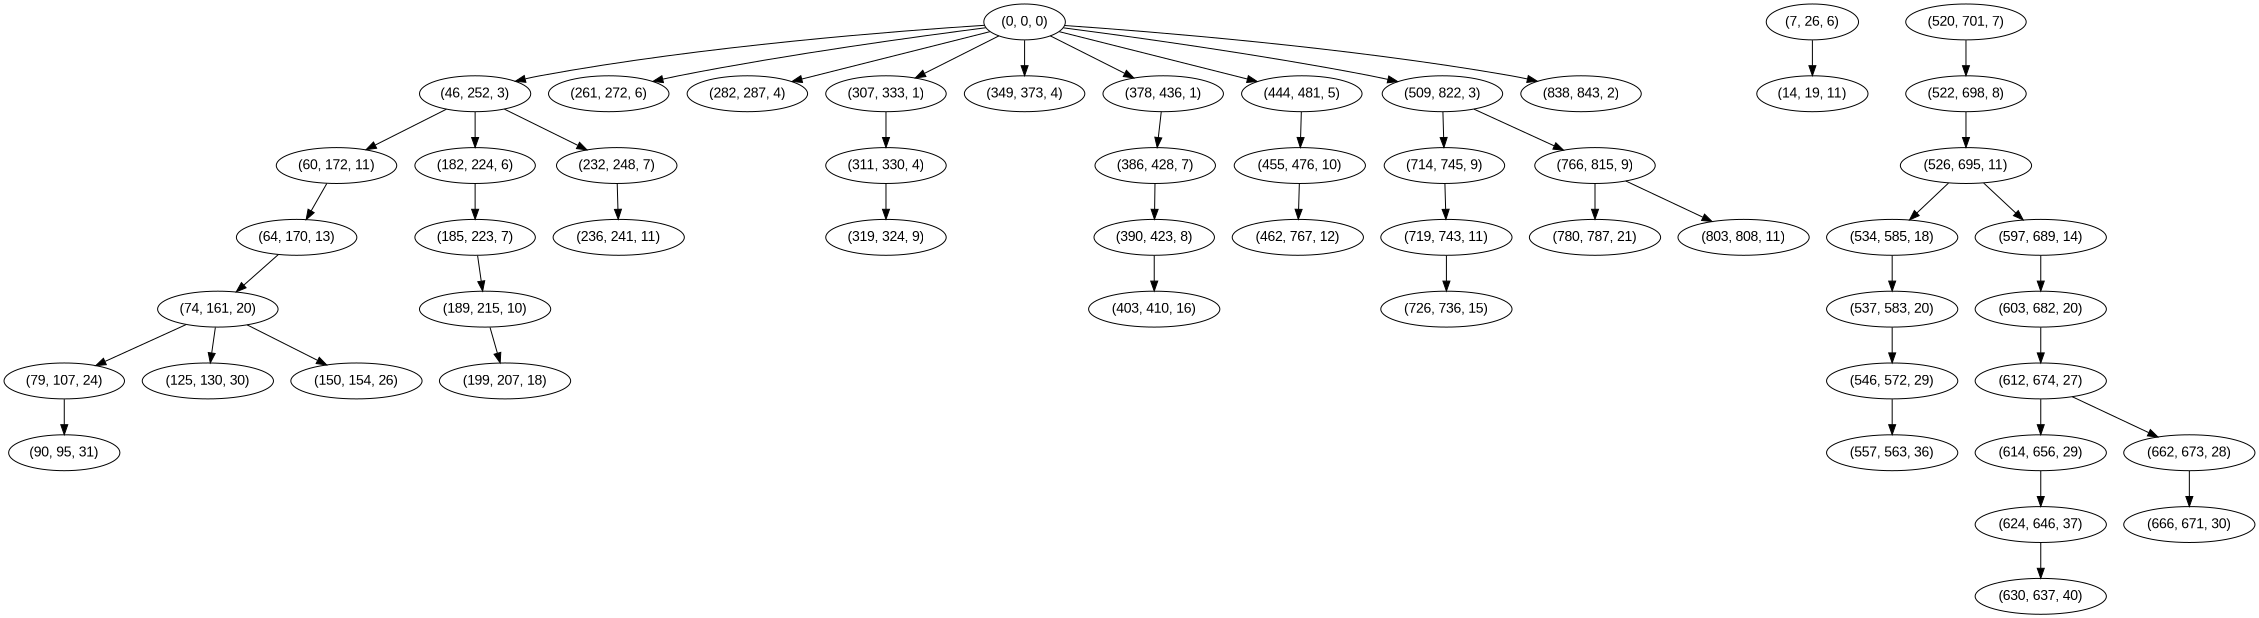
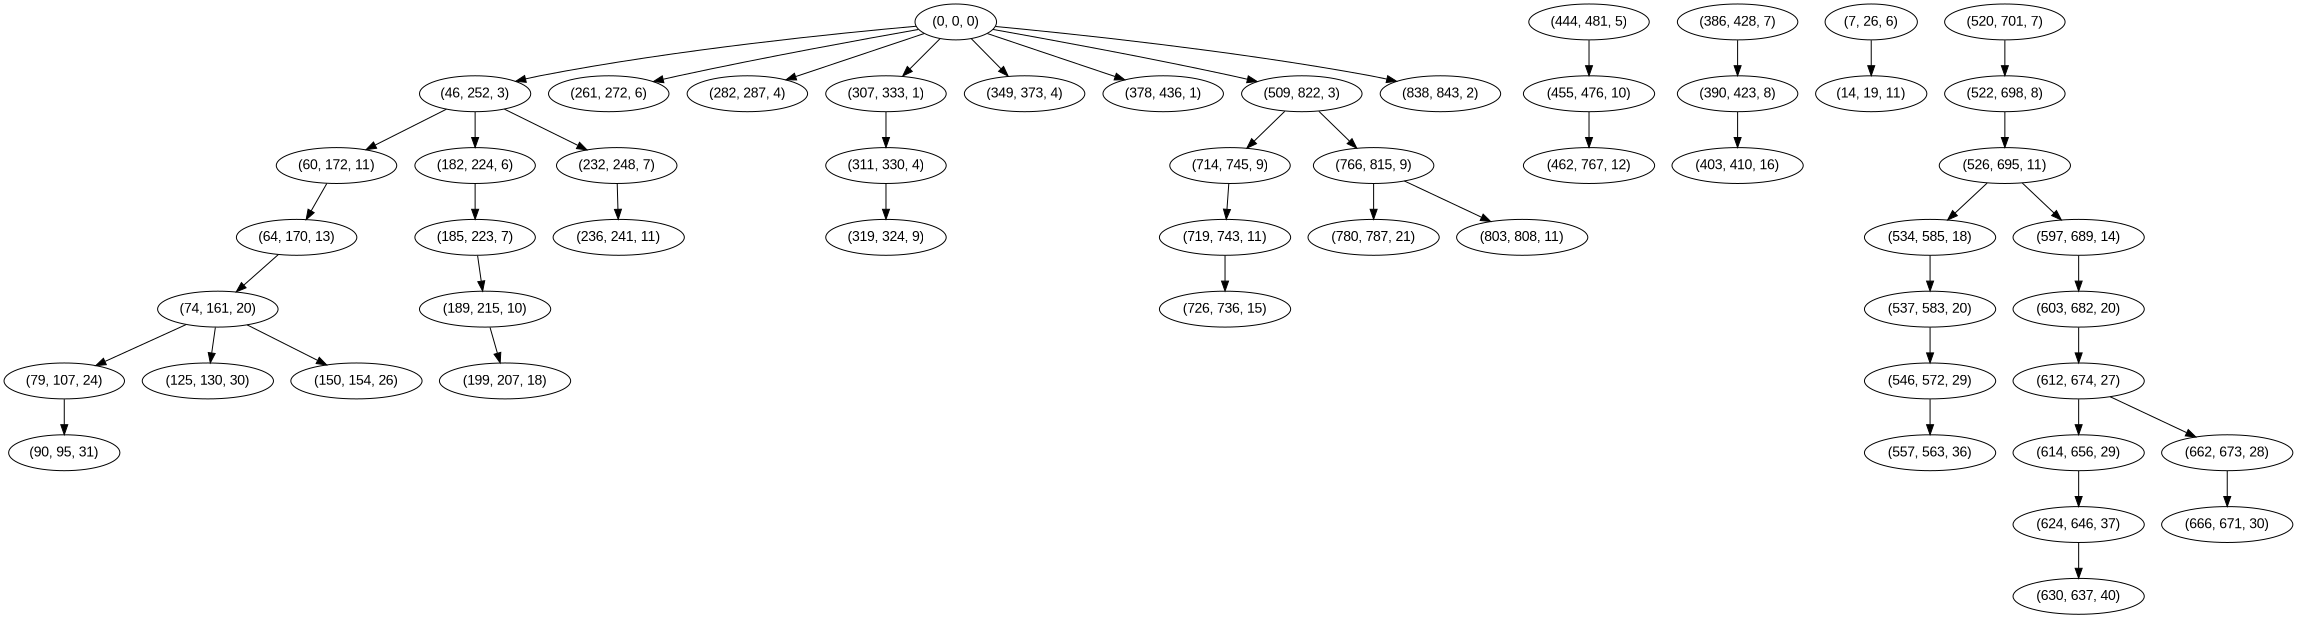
edge "(0, 0, 0)" -> "(444, 481, 5)": removed
edge "(378, 436, 1)" -> "(386, 428, 7)": removed
